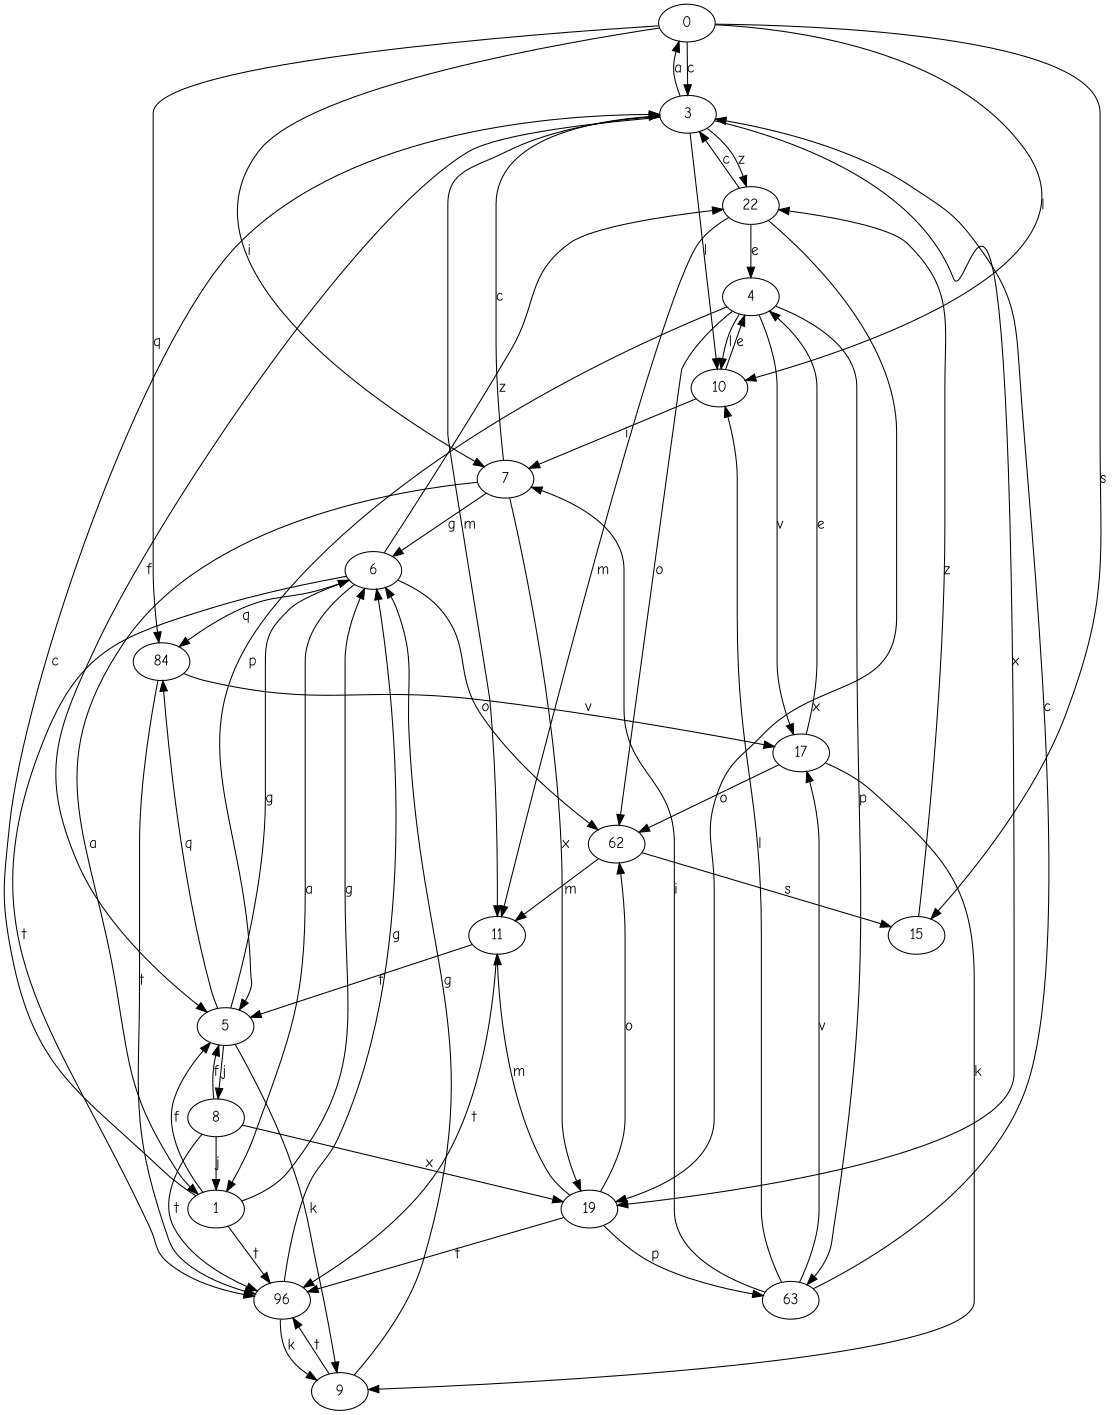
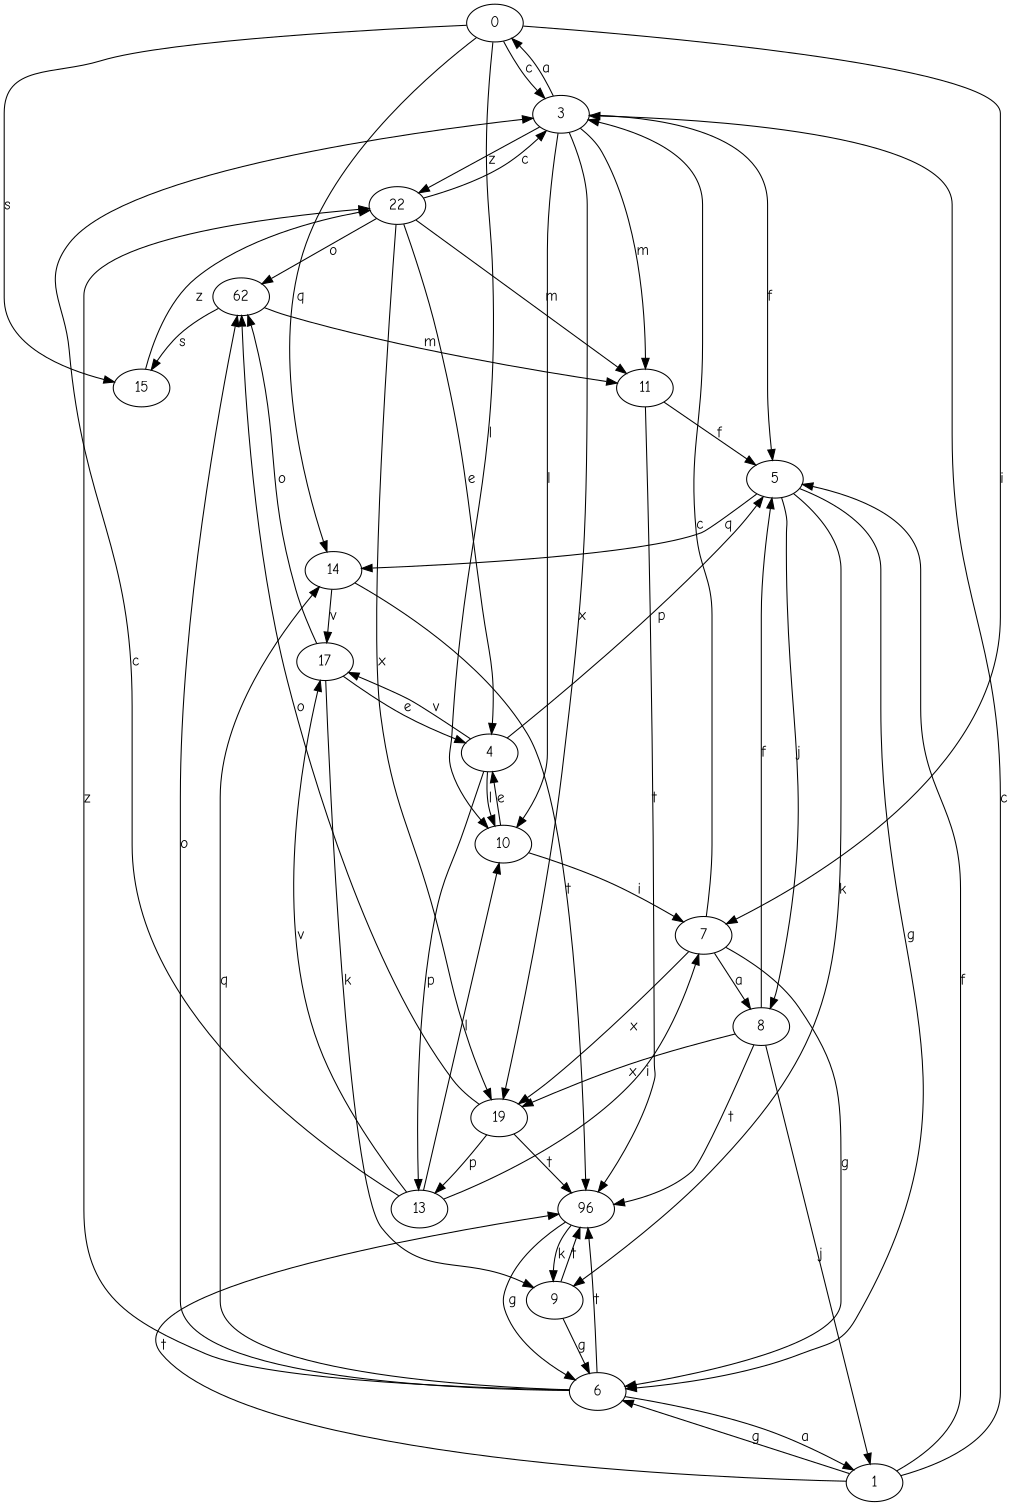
edge "4" -> "62": now "22" -> "62"
node "84": label "84" -> "14"
edge "7" -> "1": now "7" -> "8"
edge "19" -> "11": removed, label "m"
node "63": label "63" -> "13"
